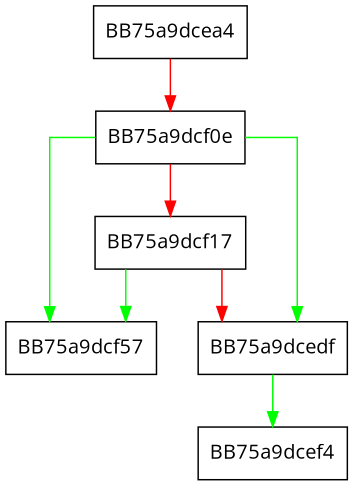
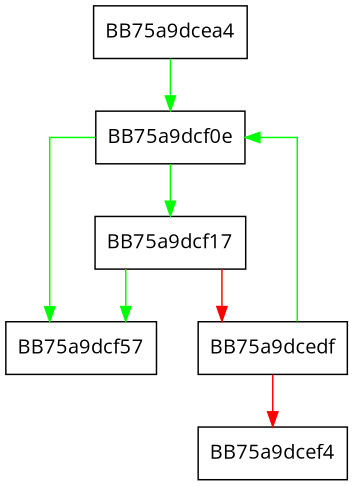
edge "BB75a9dcea4" -> "BB75a9dcf0e": color red -> green
edge "BB75a9dcf0e" -> "BB75a9dcf17": color red -> green
edge "BB75a9dcf0e" -> "BB75a9dcedf": reversed
edge "BB75a9dcedf" -> "BB75a9dcef4": color green -> red
